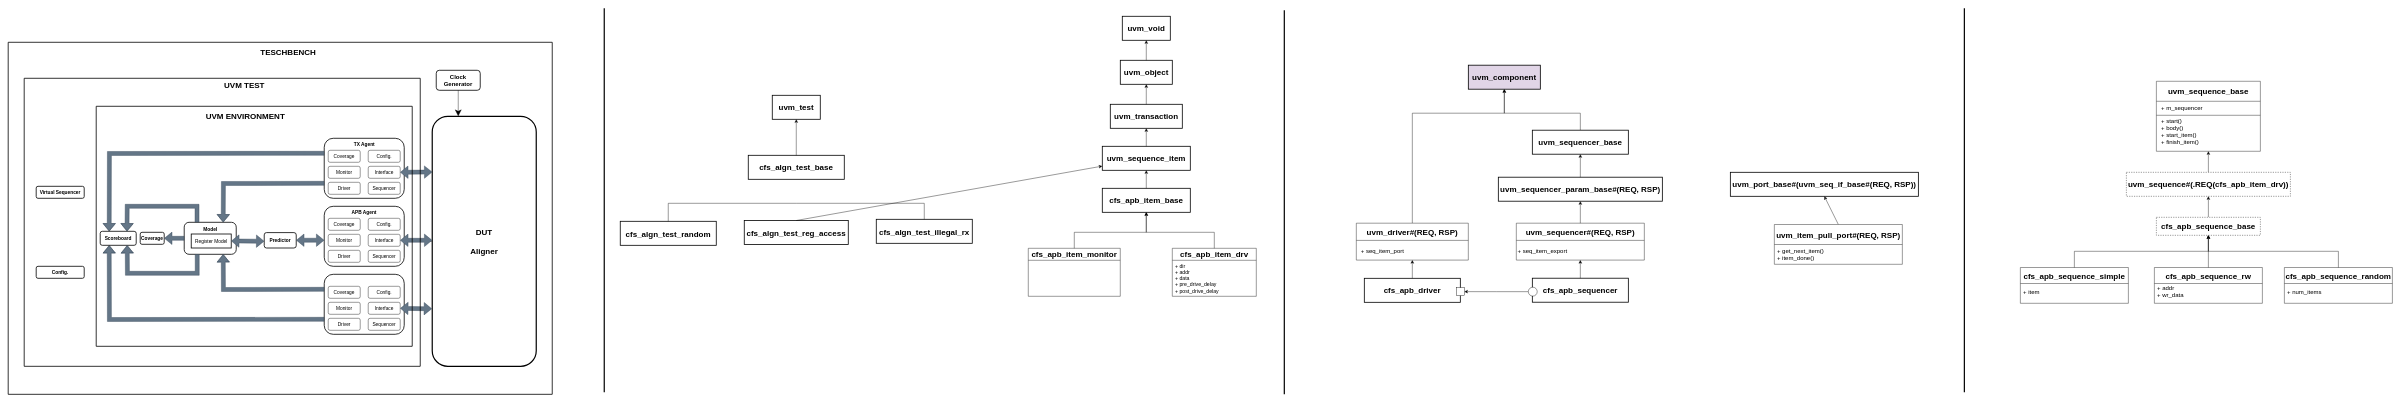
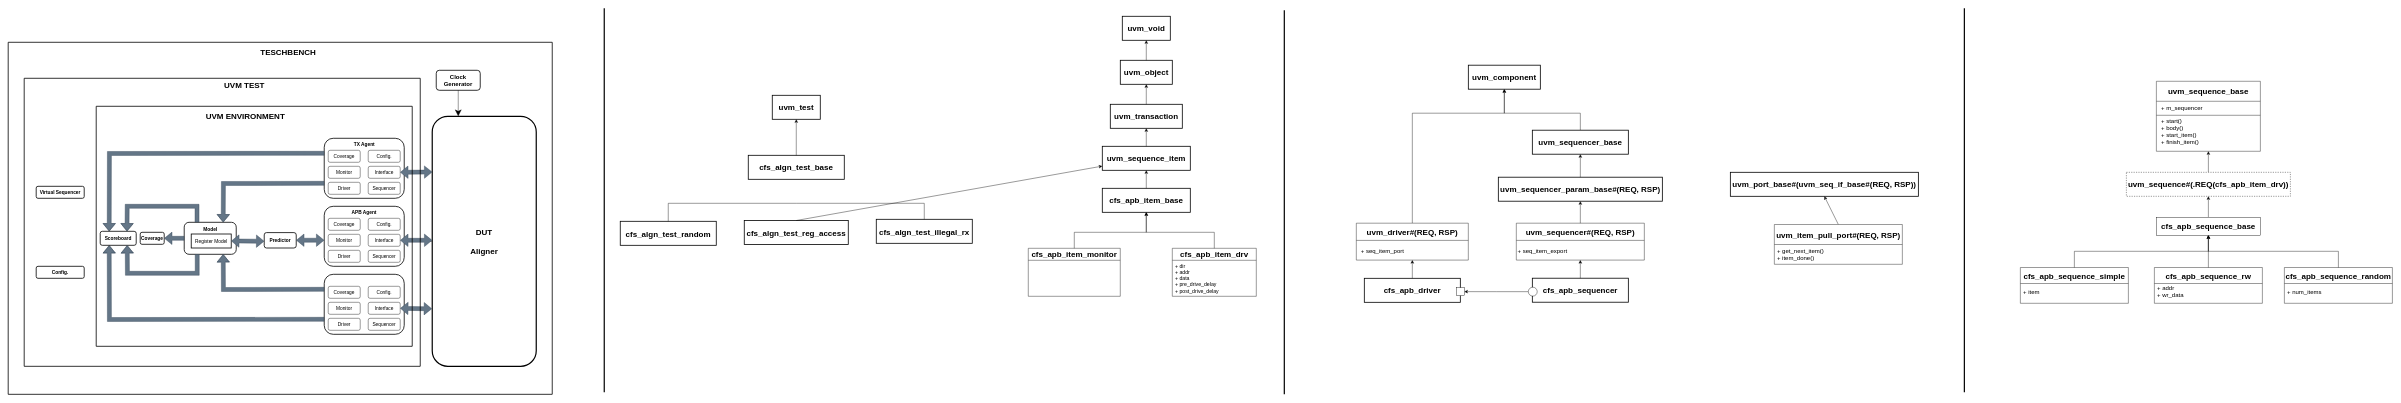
node "uvm_component": fillcolor #e1d5e7 -> #ffffff
node "cfs_apb_sequence_base": style dashed -> solid
